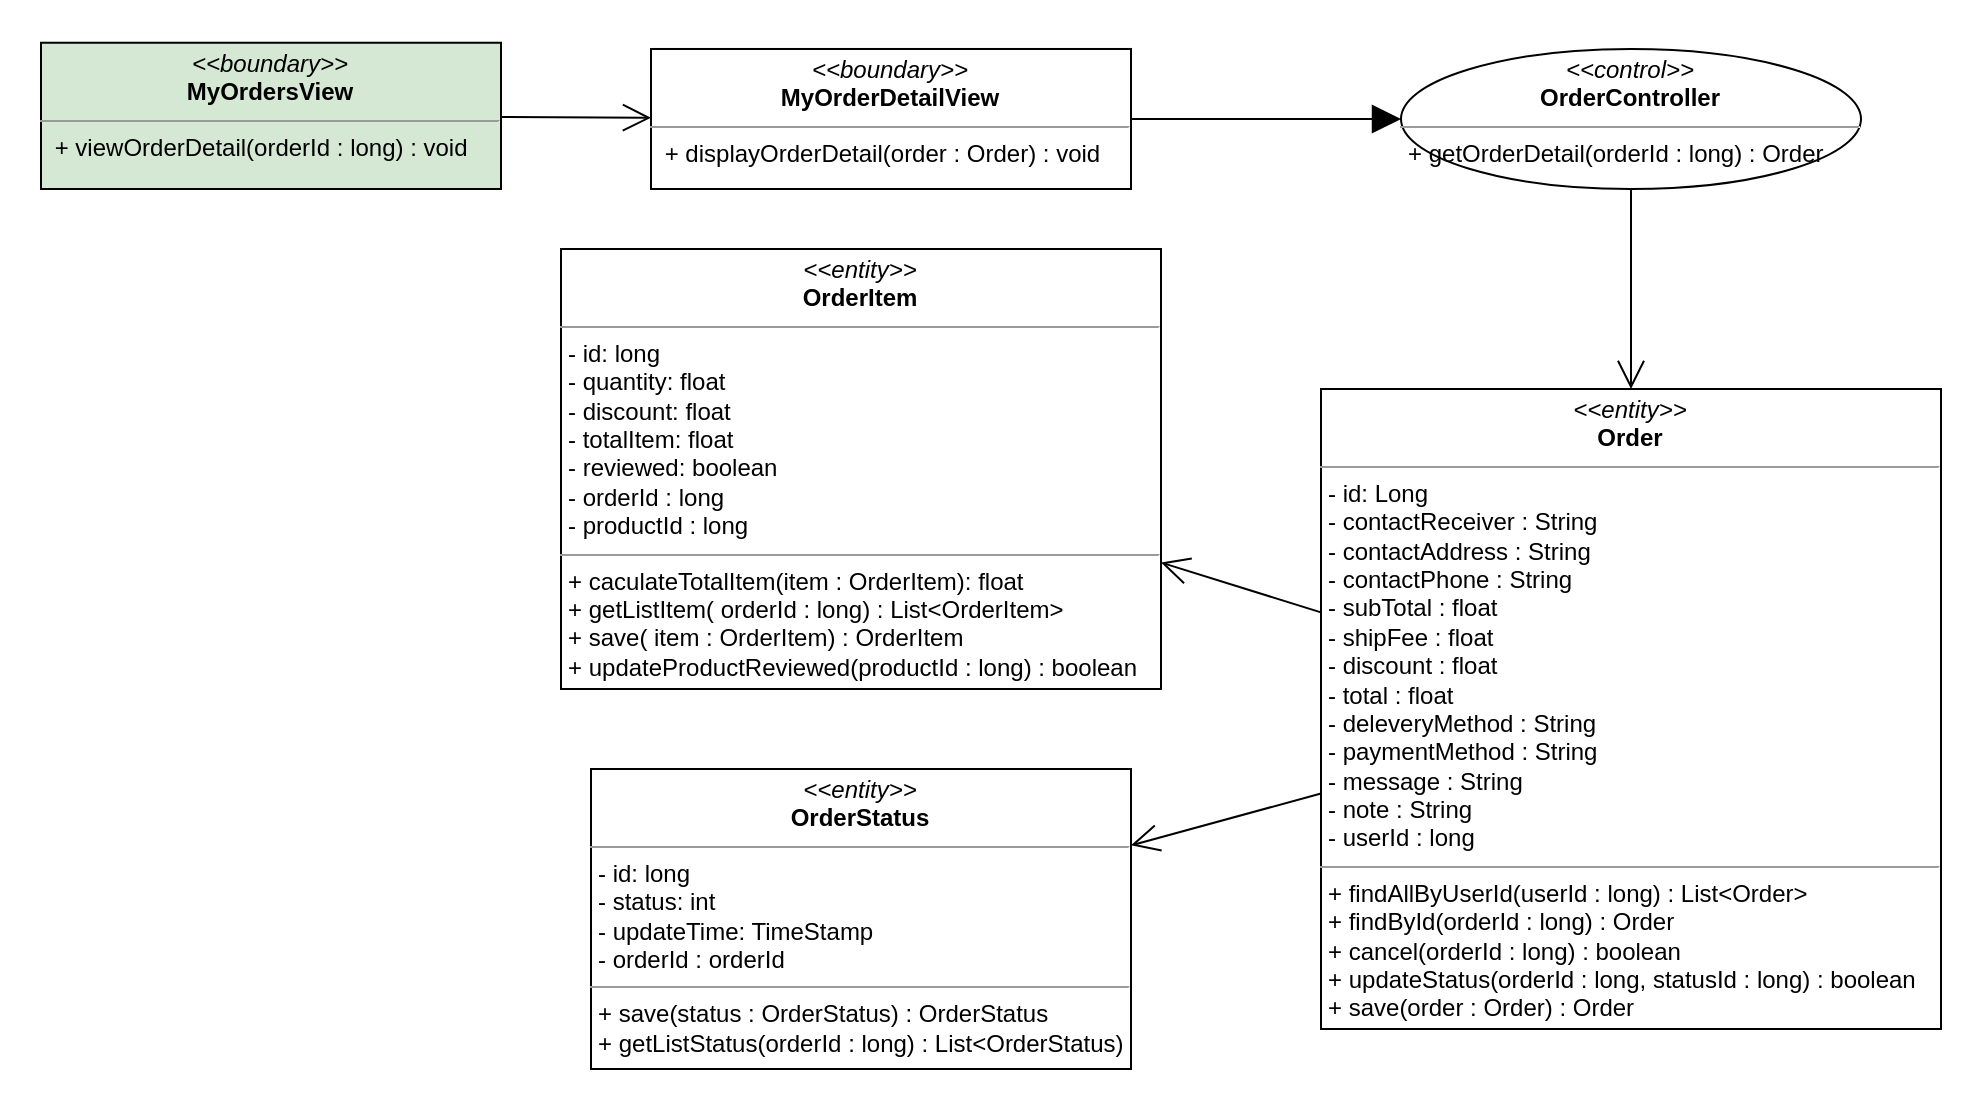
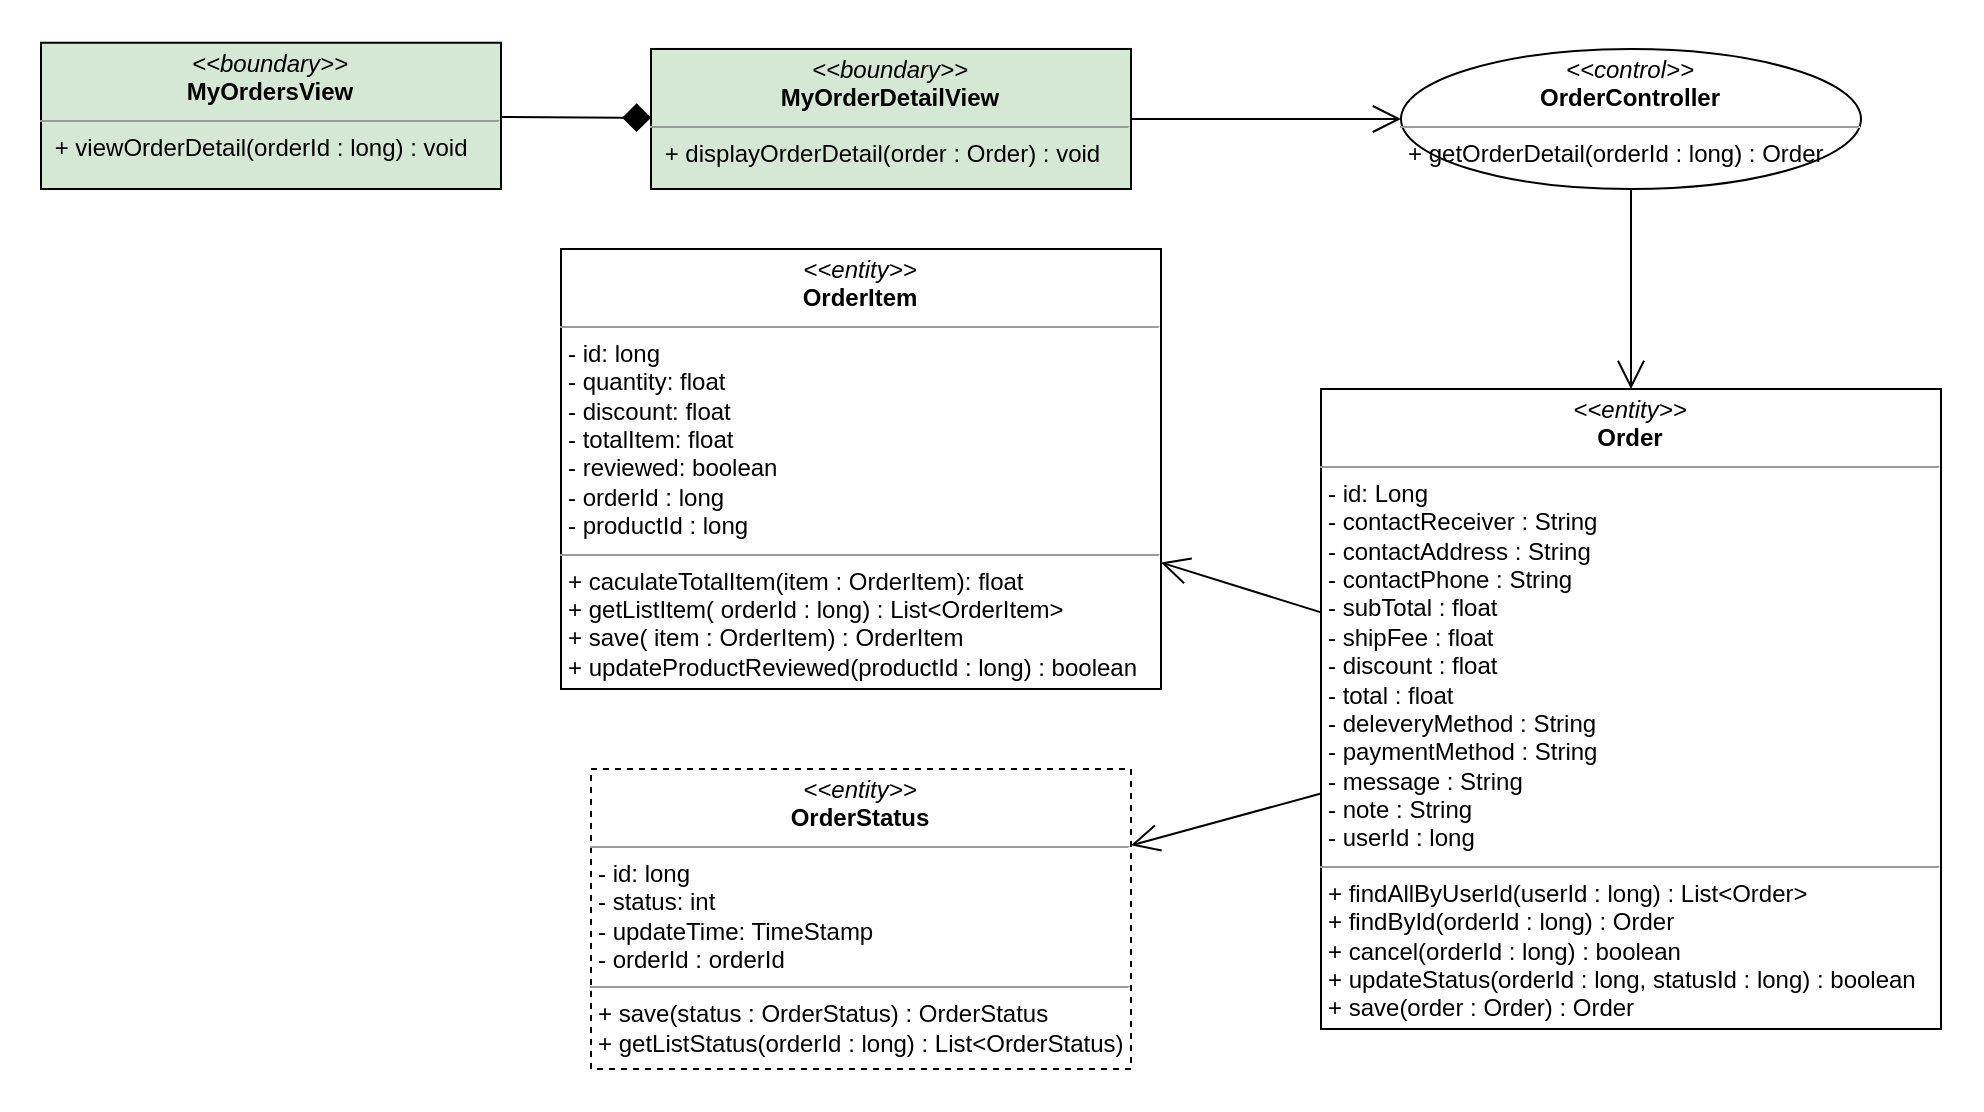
edge "<<boundary>> MyOrdersView + viewOrderDetail(orderId : long) : void" -> "<<boundary>> MyOrderDetailView + displayOrderDetail(order : Order) : void": arrowhead open -> diamond
node "<<boundary>> MyOrderDetailView + displayOrderDetail(order : Order) : void": fillcolor #ffffff -> #d5e8d4
edge "<<boundary>> MyOrderDetailView + displayOrderDetail(order : Order) : void" -> "<<control>> OrderController + getOrderDetail(orderId : long) : Order": arrowhead block -> open
node "<<entity>> OrderStatus - id: long - status: int - updateTime: TimeStamp - orderId : orderId + save(status : OrderStatus) : OrderStatus + getListStatus(orderId : long) : List<OrderStatus)": style solid -> dashed
